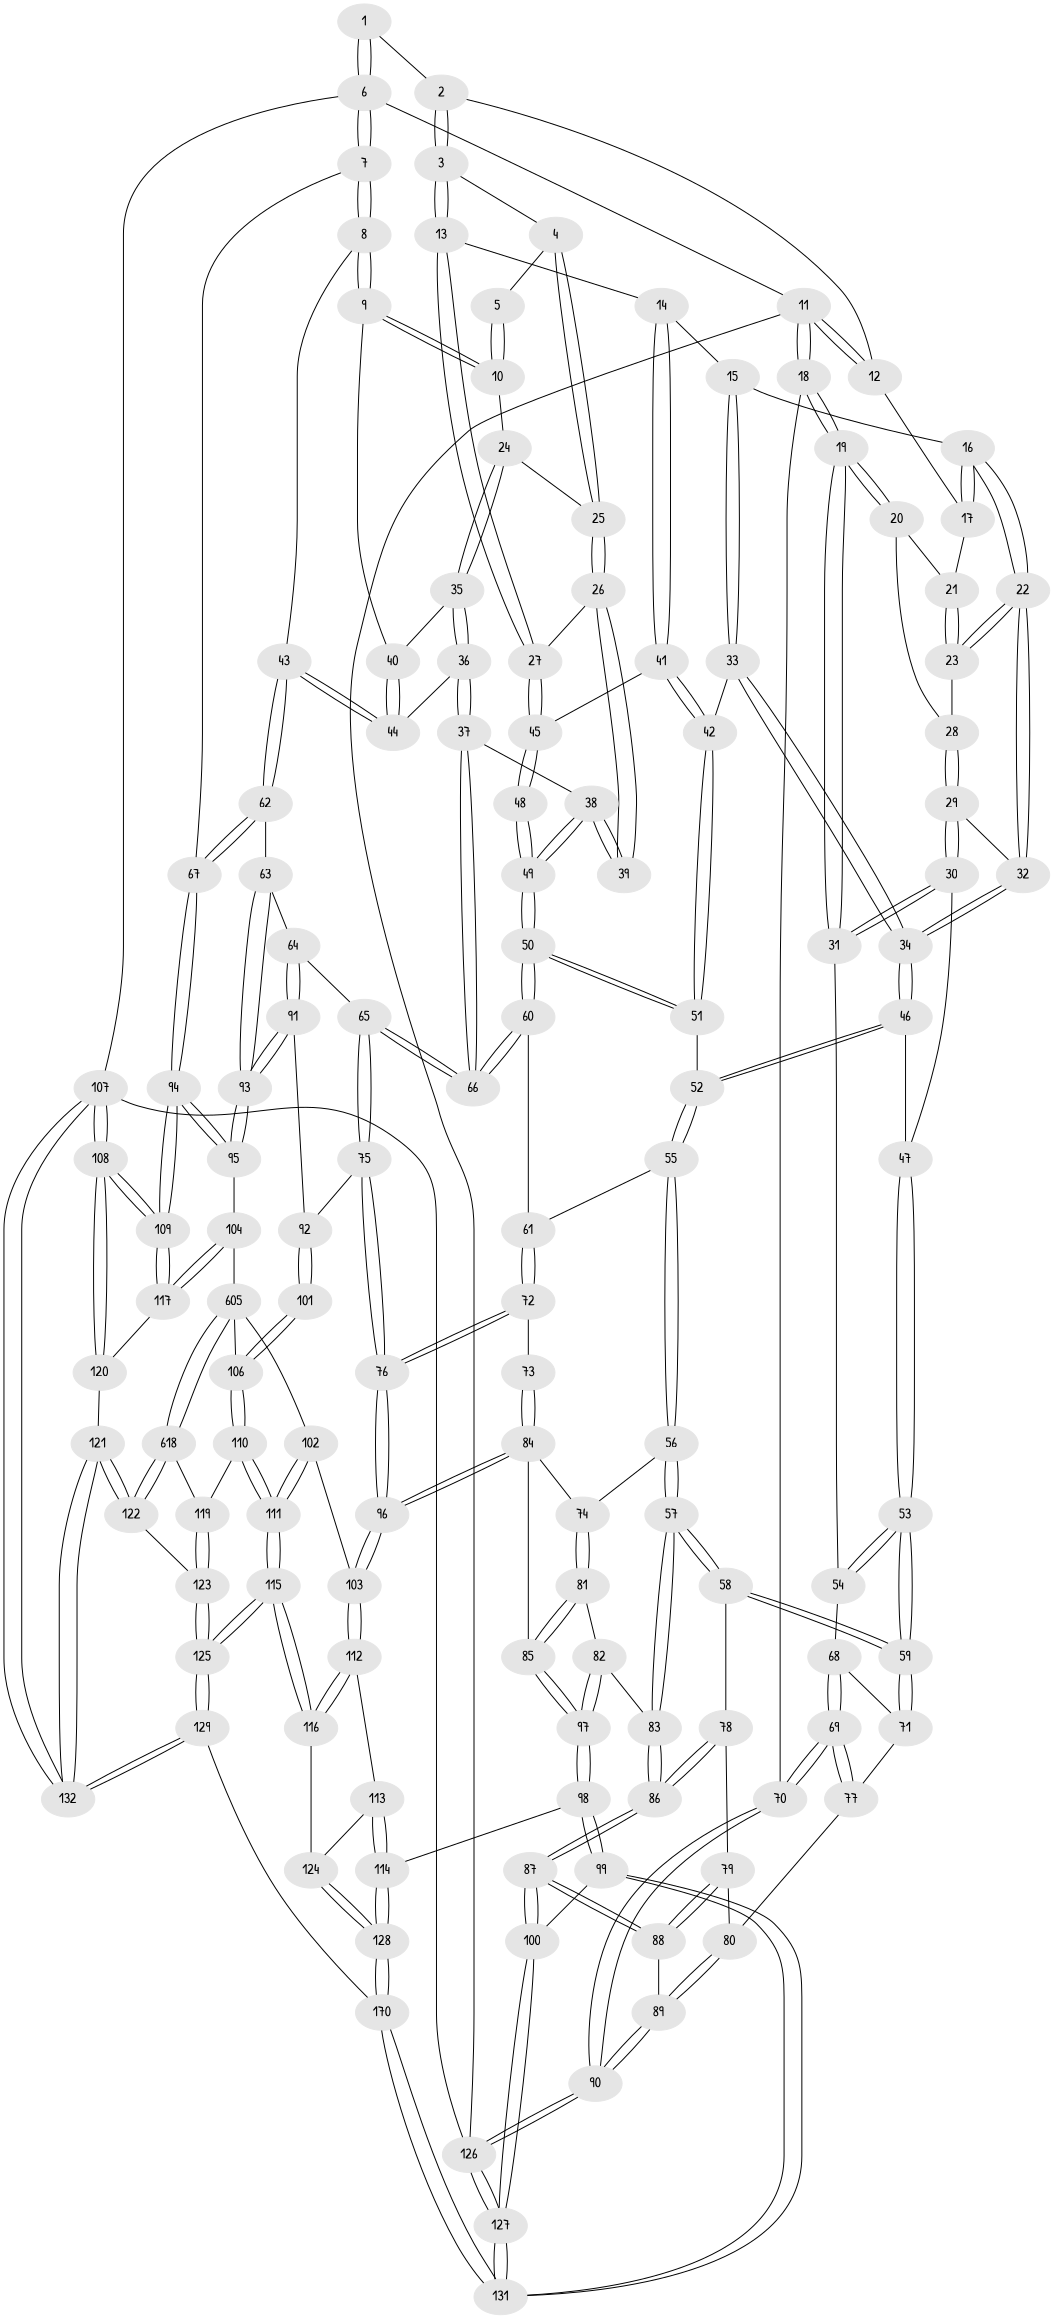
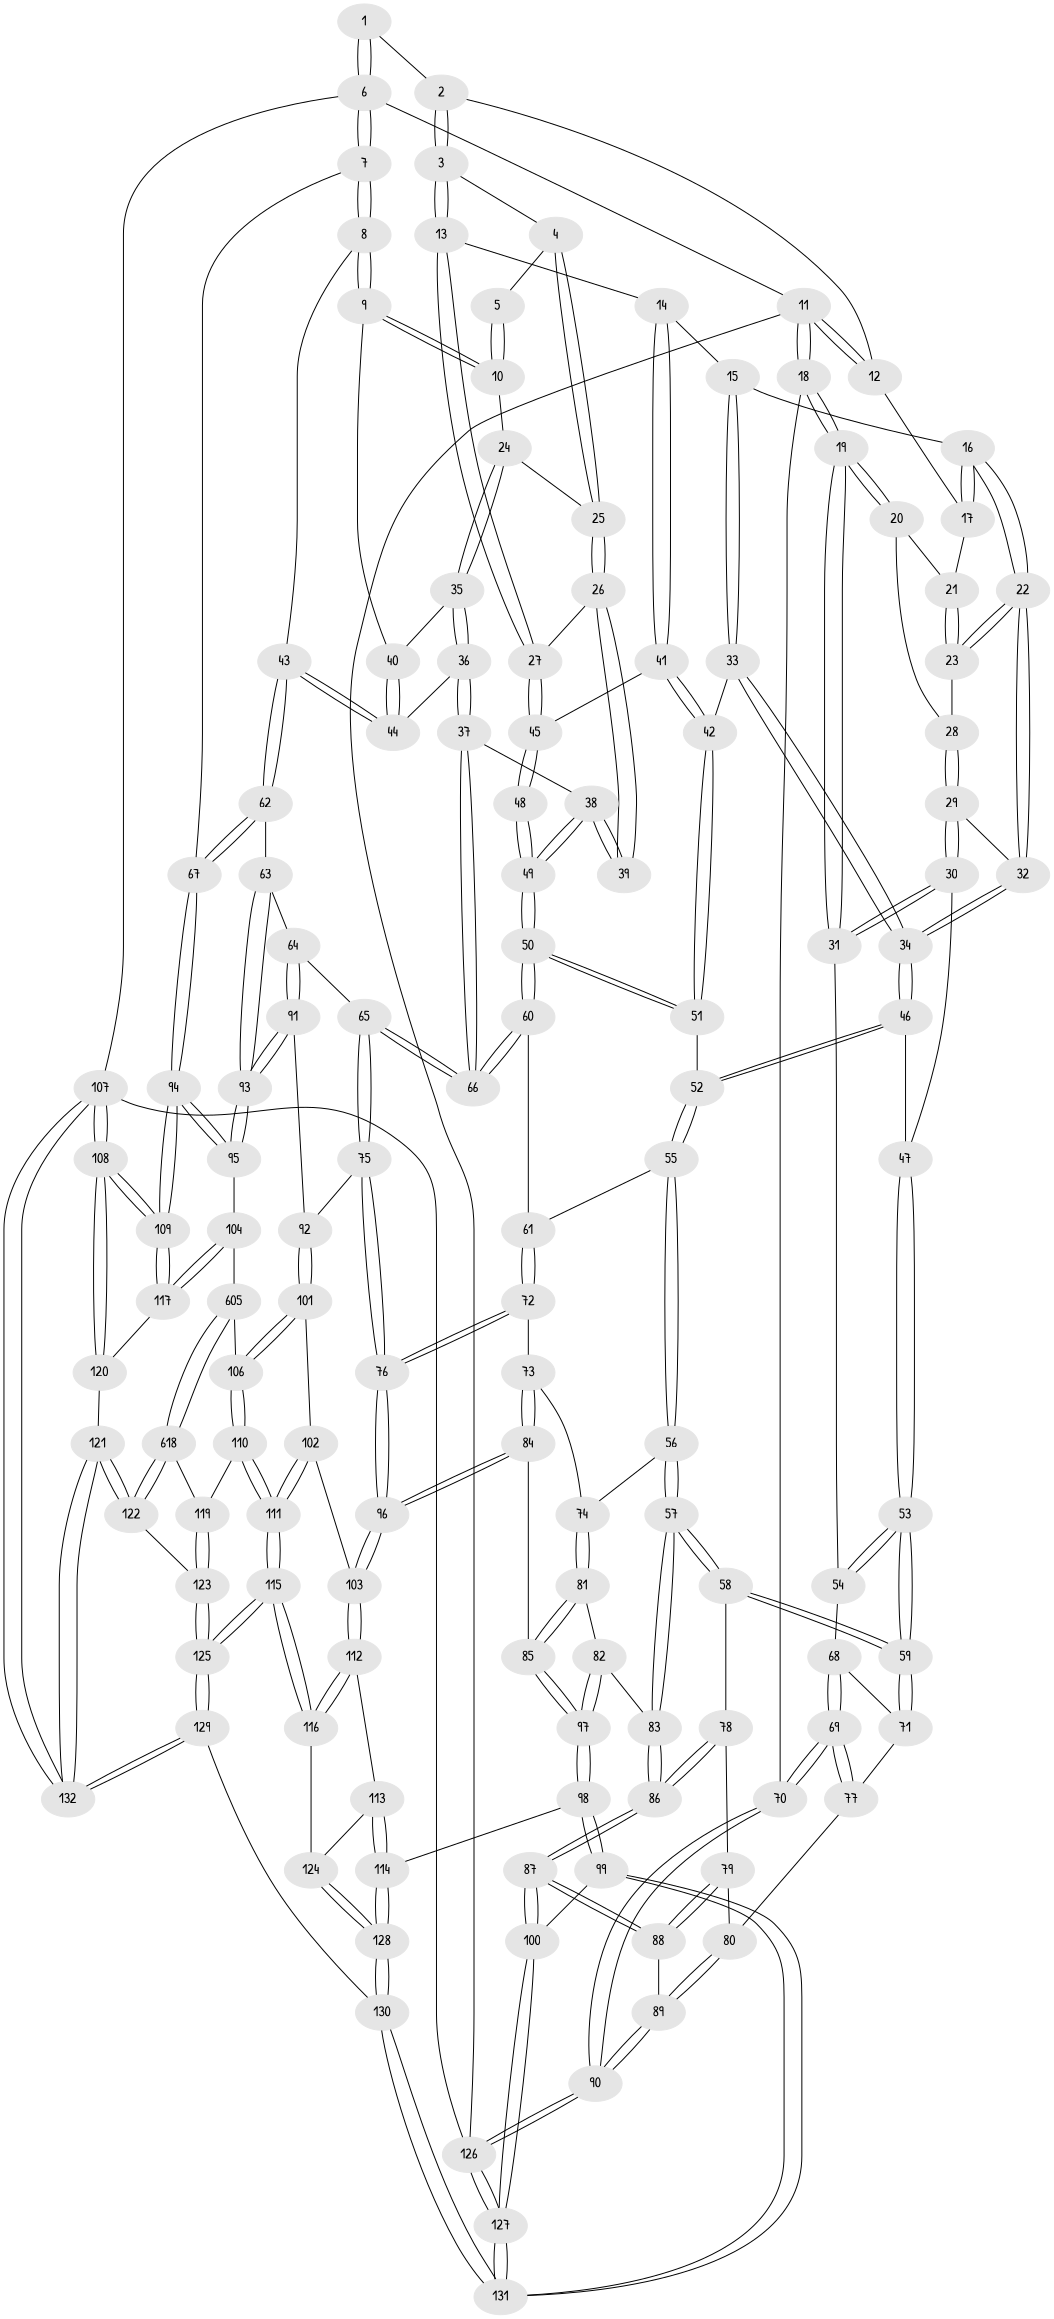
edge "605" -- "102": now "101" -- "102"
edge "84" -- "74": now "73" -- "74"
node "170": label "170" -> "130"
